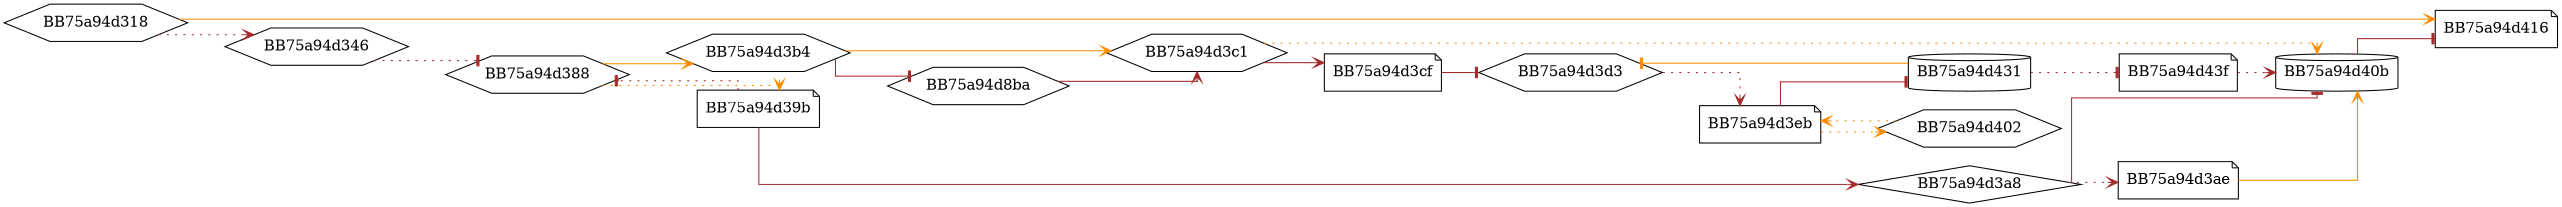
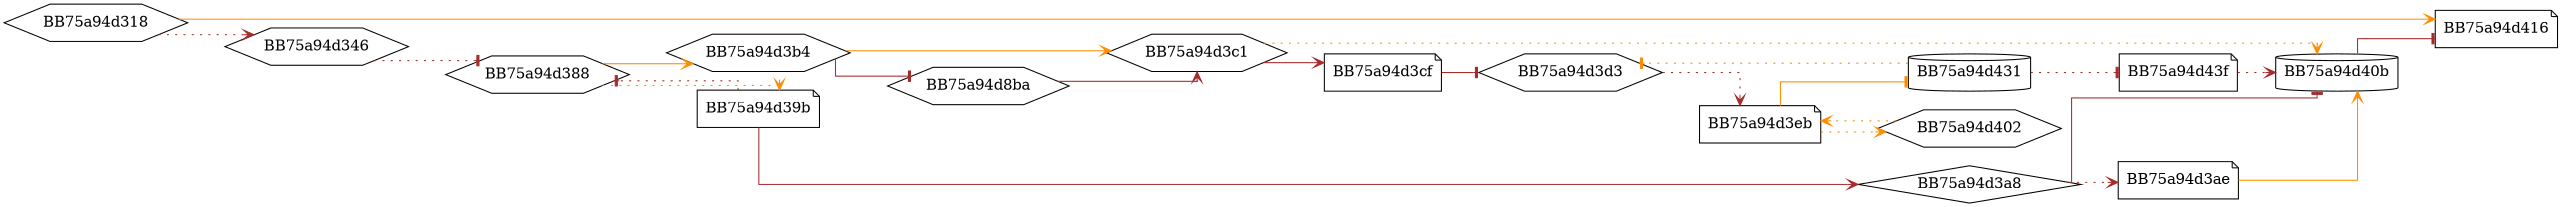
edge "BB75a94d431" -> "BB75a94d3d3": style solid -> dotted
edge "BB75a94d3eb" -> "BB75a94d431": color brown -> darkorange
